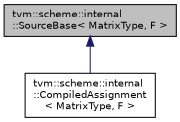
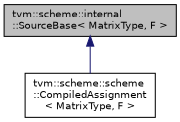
node "tvm::scheme::internal ::CompiledAssignment < MatrixType, F >": label "tvm::scheme::internal ::CompiledAssignment < MatrixType, F >" -> "tvm::scheme::scheme ::CompiledAssignment < MatrixType, F >"
